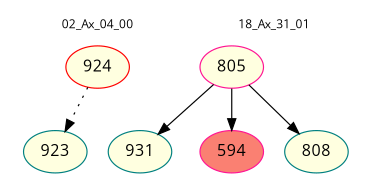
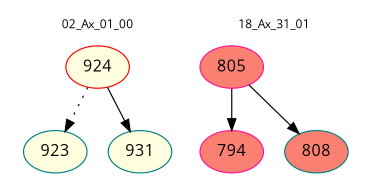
cluster "02_Ax_04_00": label "02_Ax_04_00" -> "02_Ax_01_00"
node "805": fillcolor lightyellow -> salmon
edge "805" -> "931": now "924" -> "931"
node "594": label "594" -> "794"
node "808": fillcolor lightyellow -> salmon
